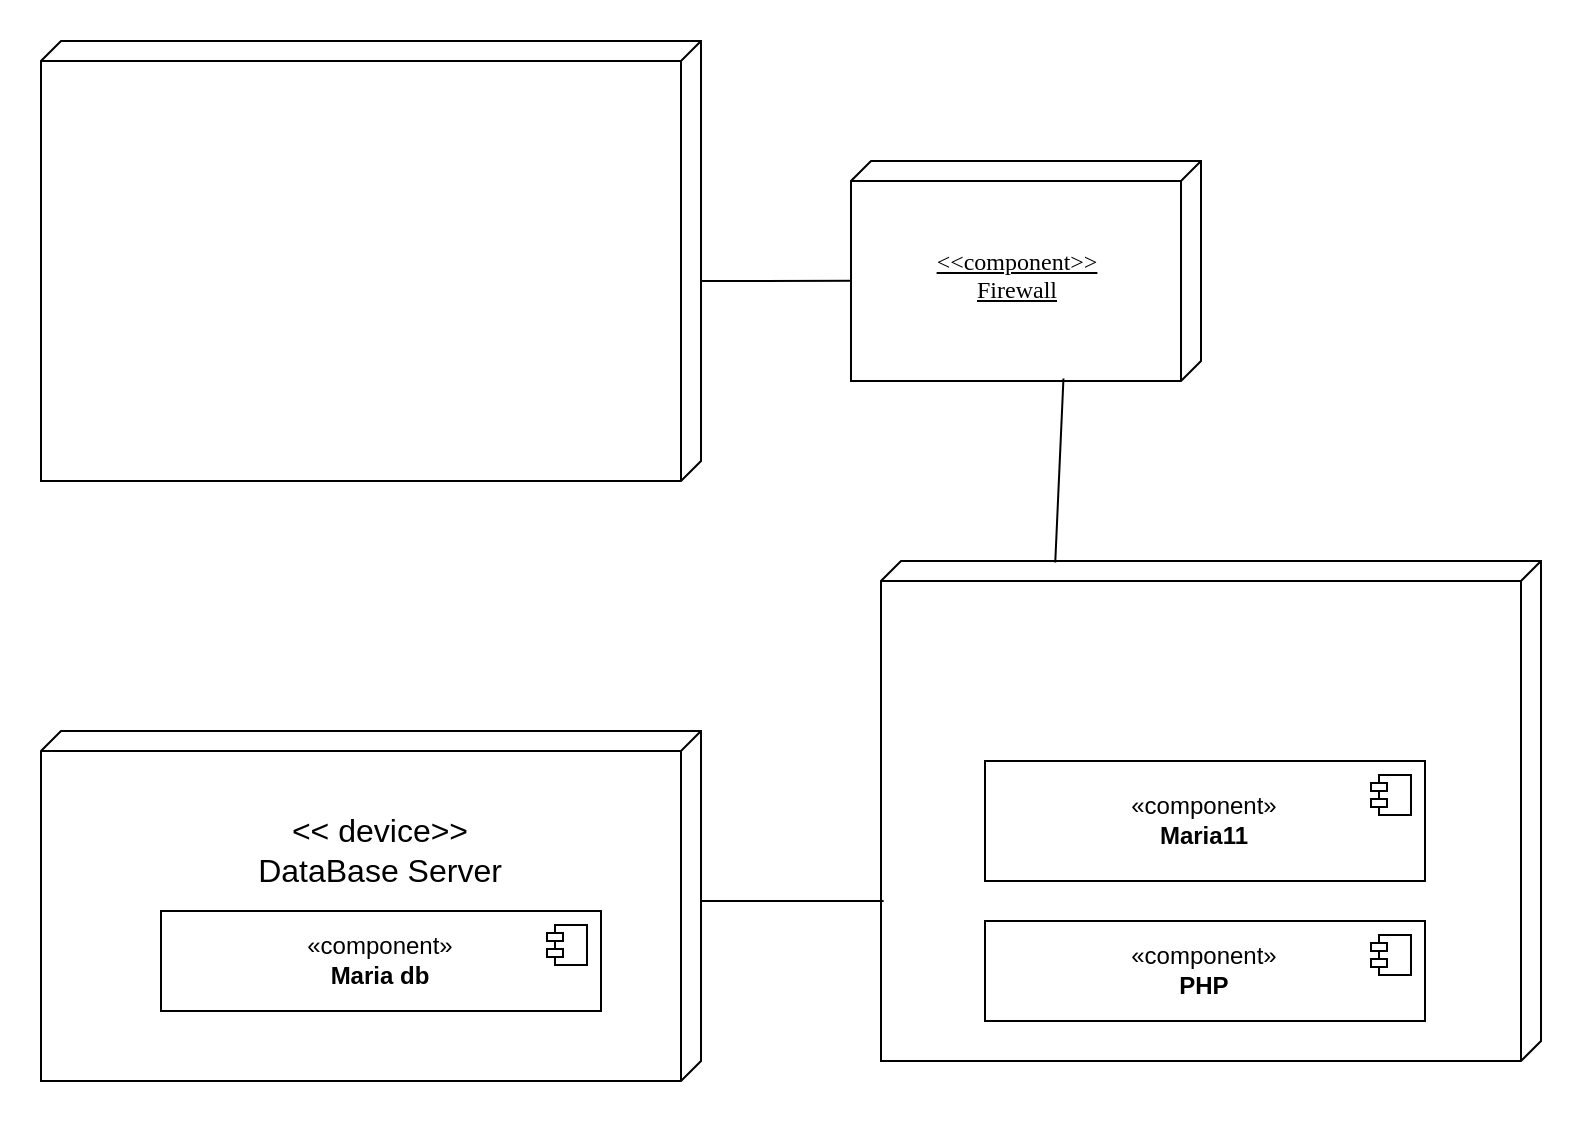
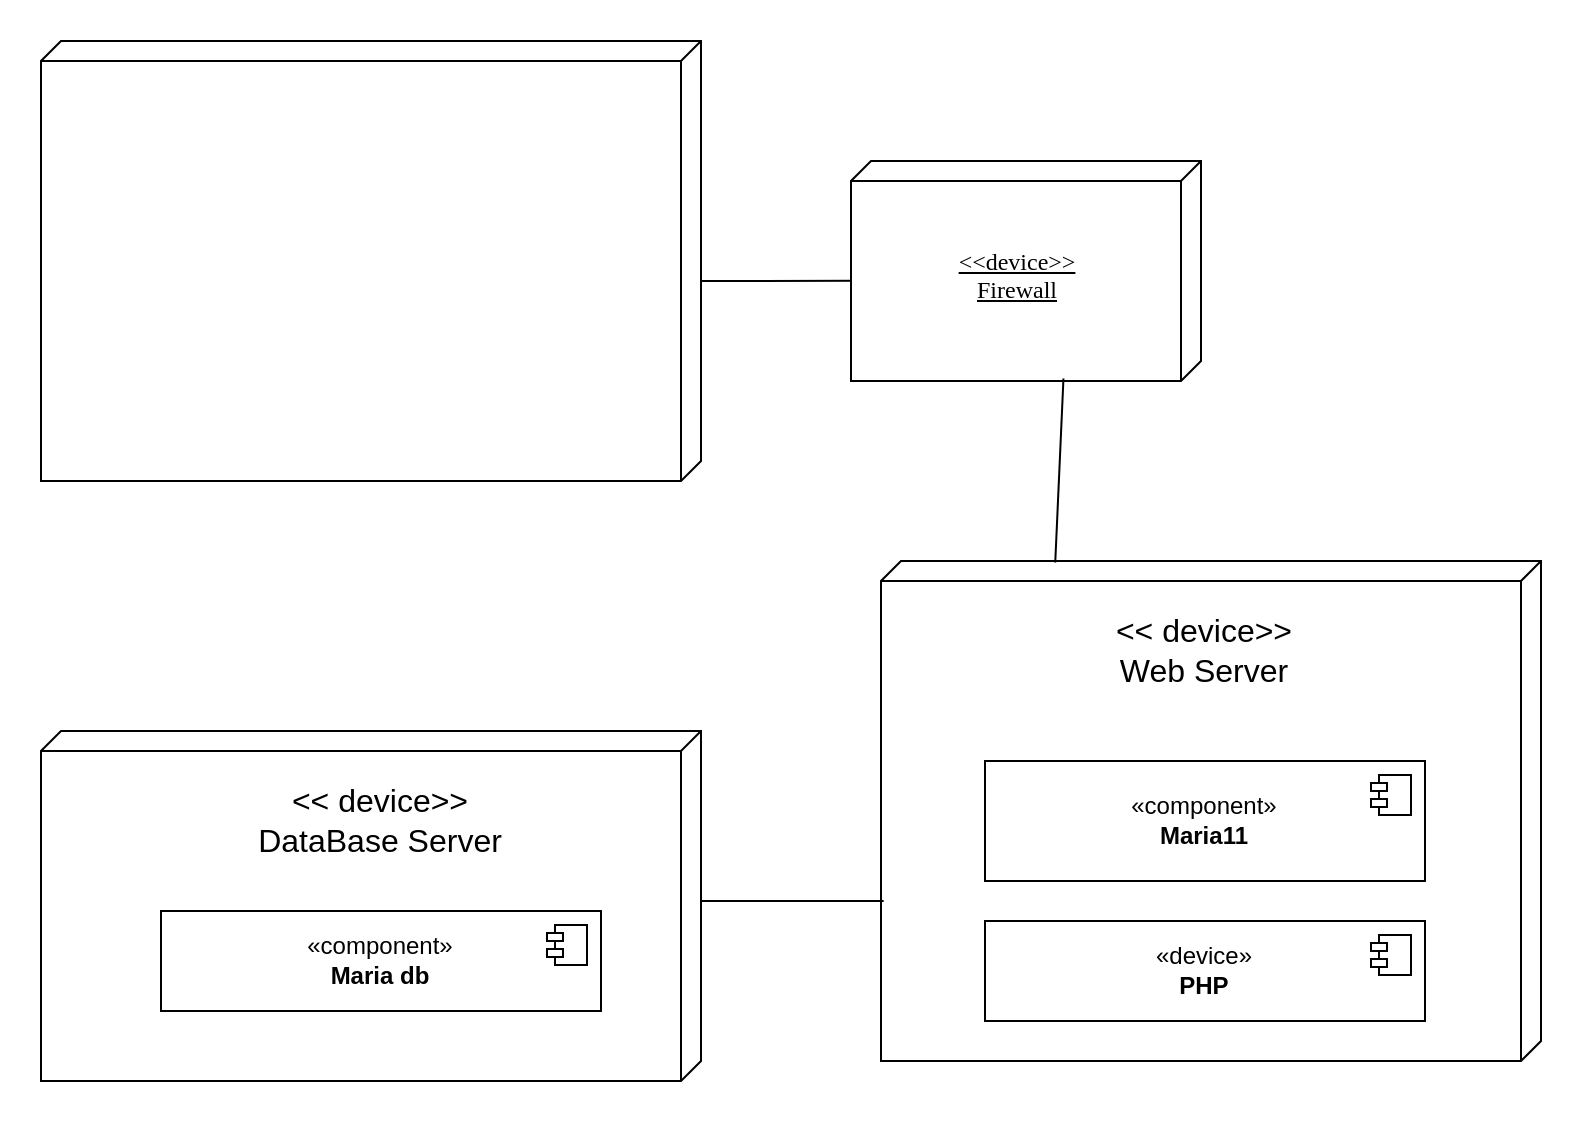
node "<<component>> Firewall": label "<<component>> Firewall" -> "<<device>> Firewall"
node "<< device>> Web Server": added
node "<< device>> DataBase Server": moved (381, 851) -> (381, 821)
node "«component» PHP": label "«component» PHP" -> "«device» PHP"
